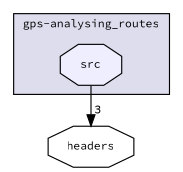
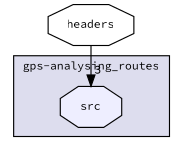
edge "src" -> "headers": reversed
